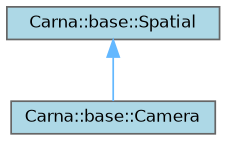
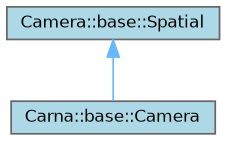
node "Carna::base::Spatial": label "Carna::base::Spatial" -> "Camera::base::Spatial"
